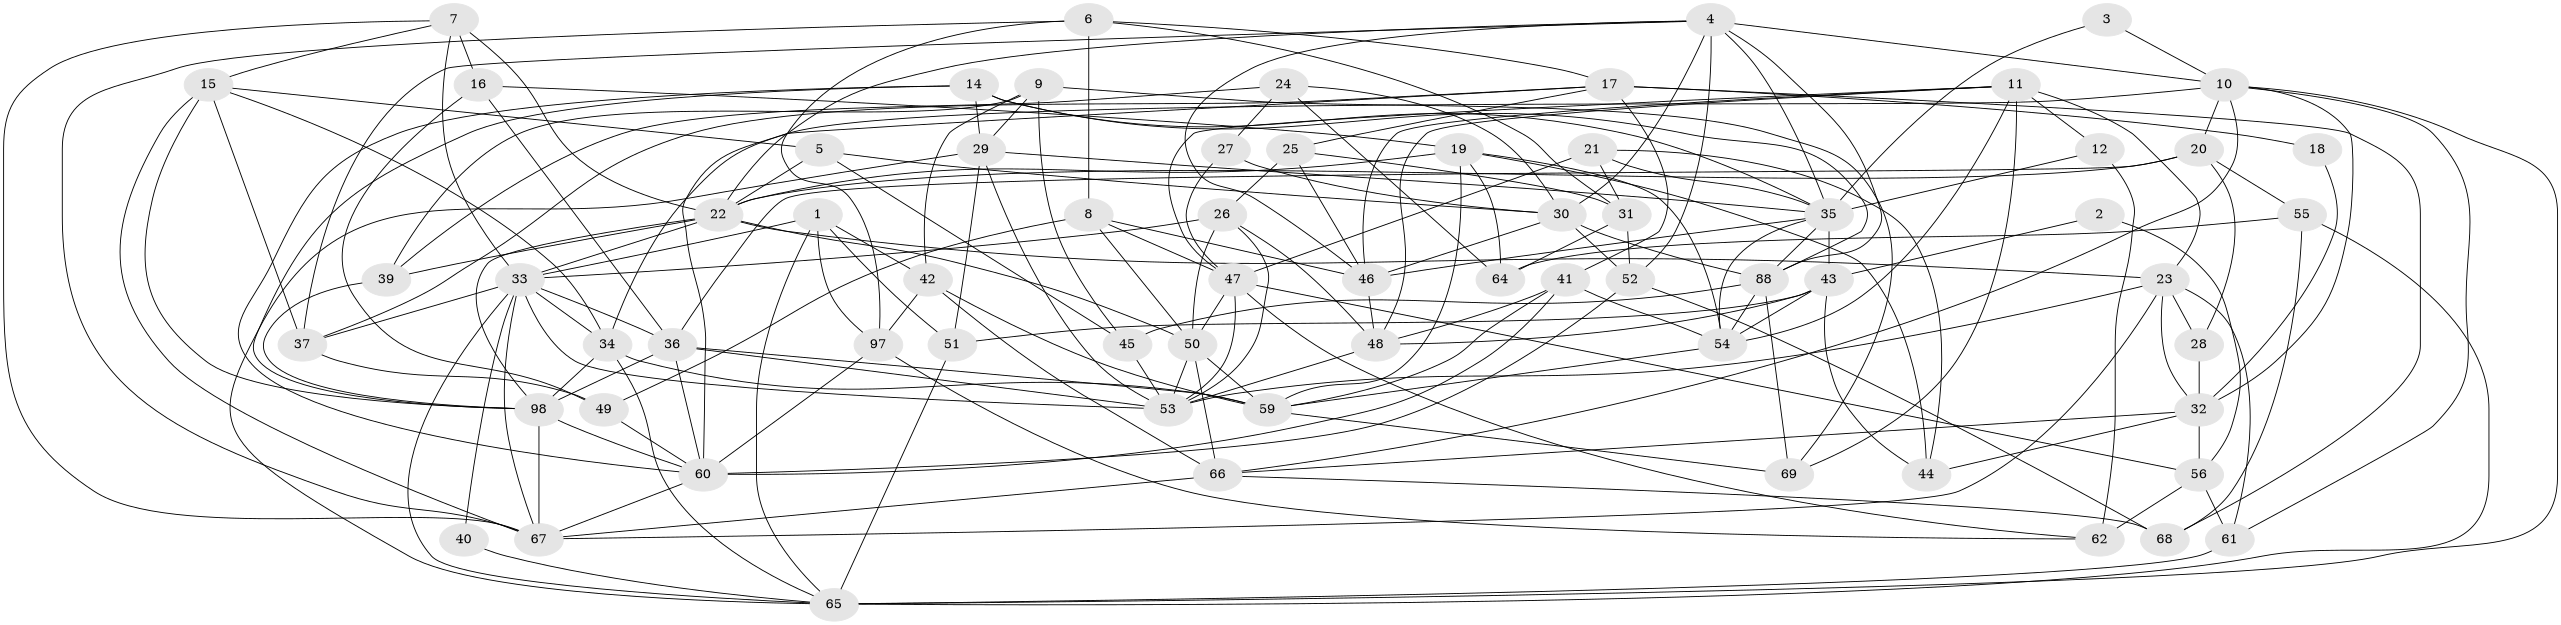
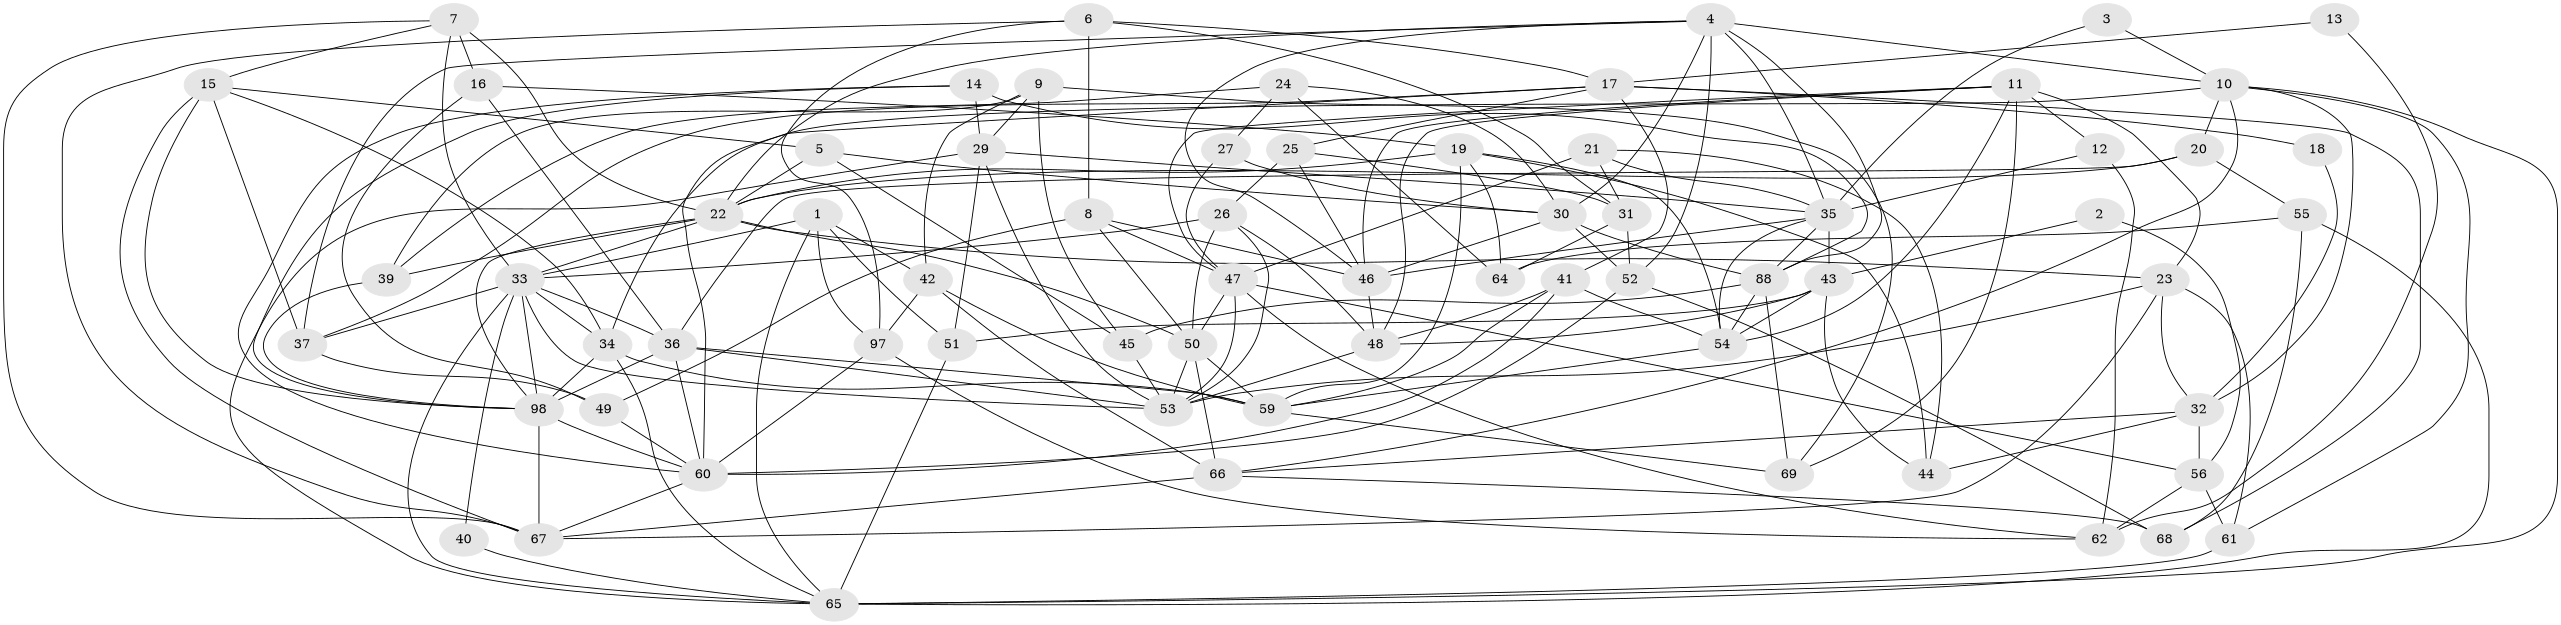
node "13": added
edge "14" -- "35": removed
node "28": removed
edge "33" -- "67": now "33" -- "98"
